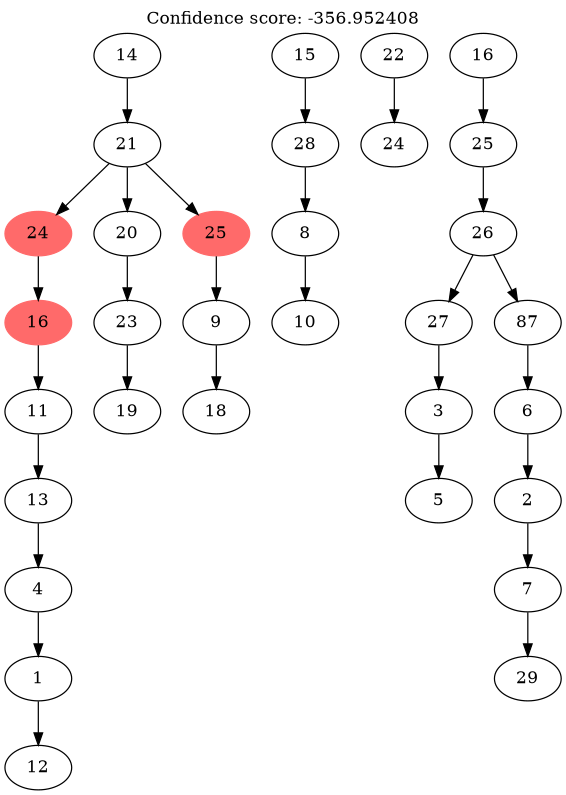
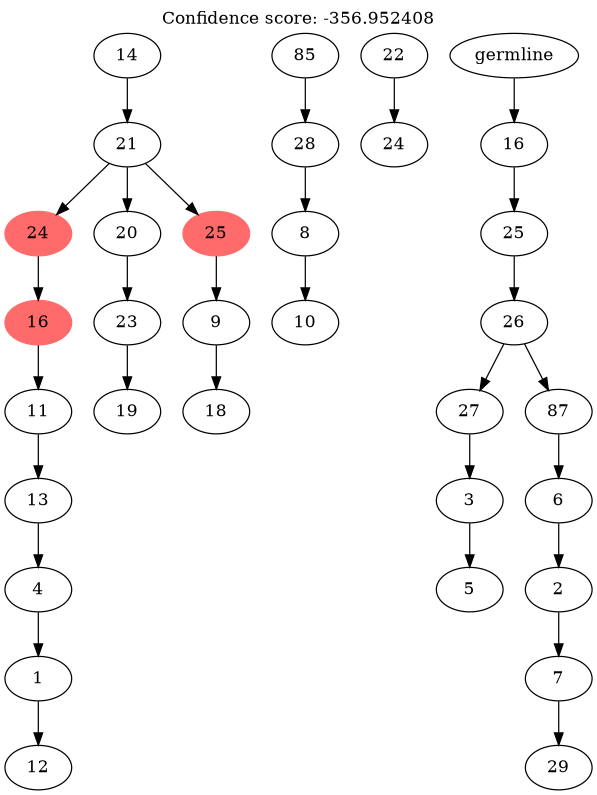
node "15": label "15" -> "85"
node "germline": added
